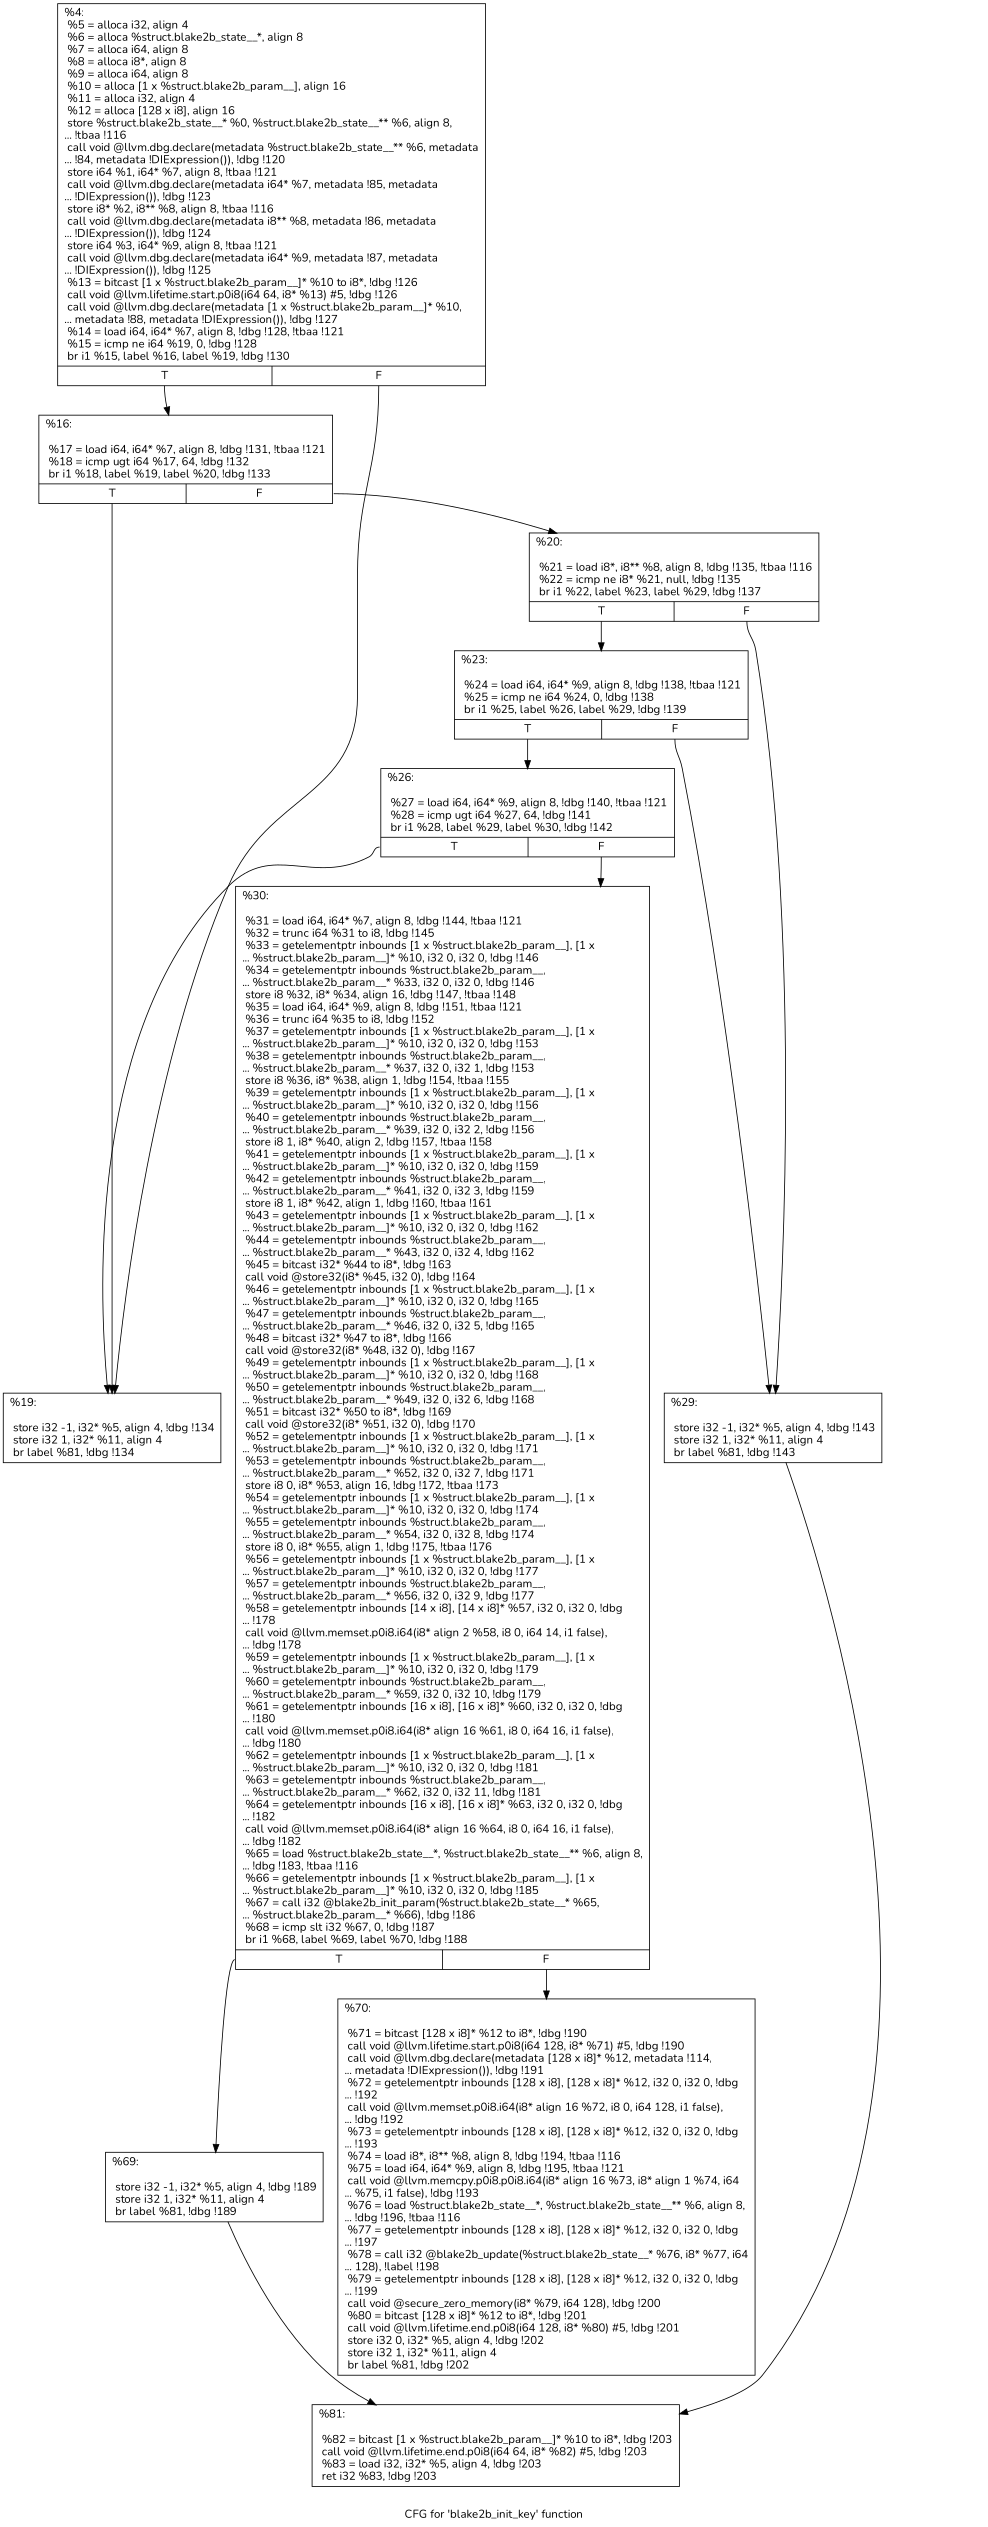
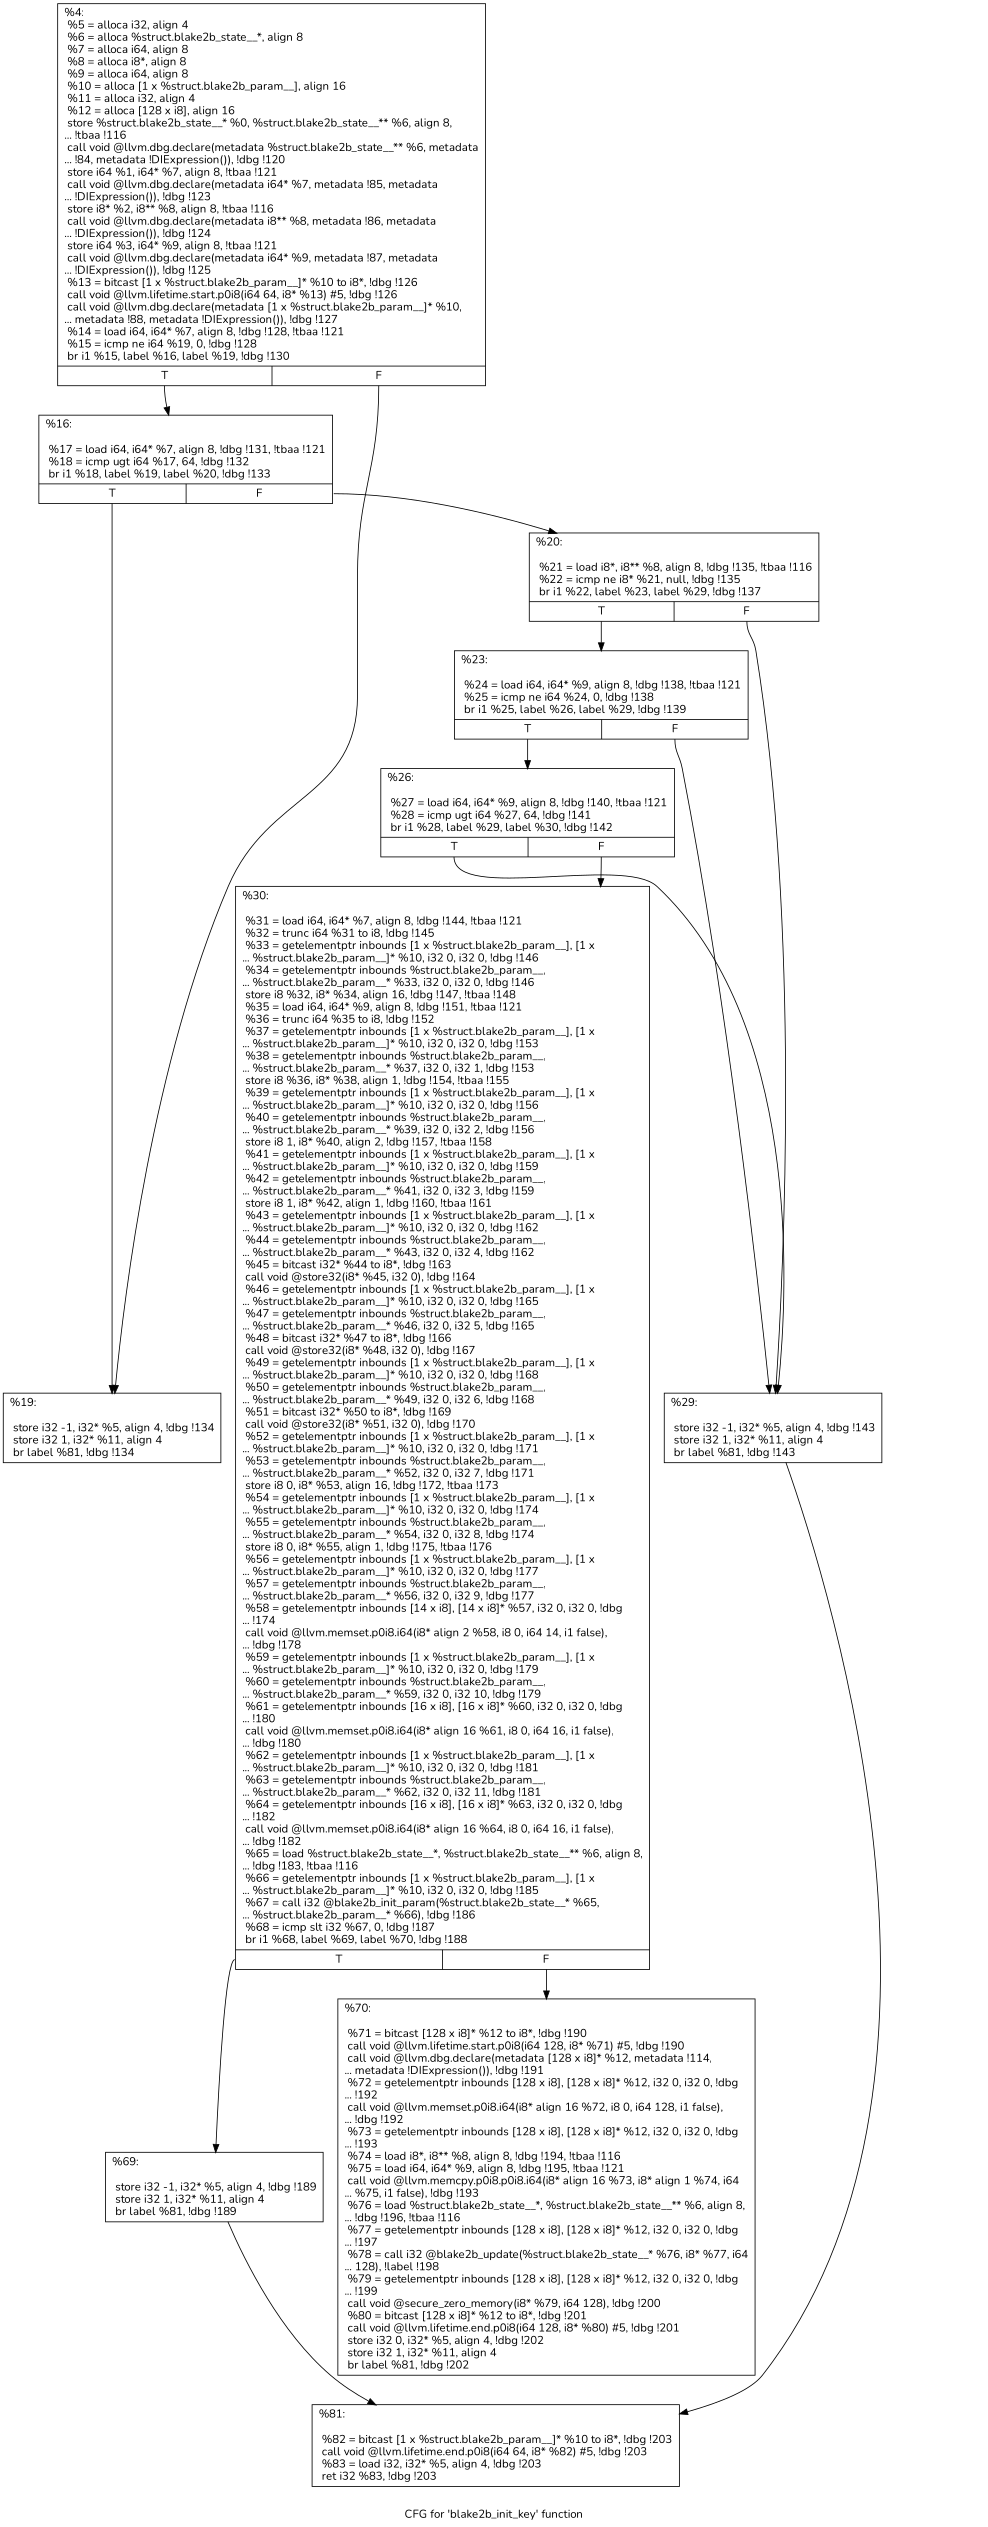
edge "%26:" -> "%19:": now "%26:" -> "%29:"
node "%30:": text "... !178" -> "... !174"
